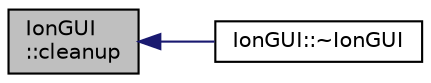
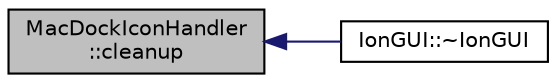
node "IonGUI ::cleanup": label "IonGUI ::cleanup" -> "MacDockIconHandler ::cleanup"
